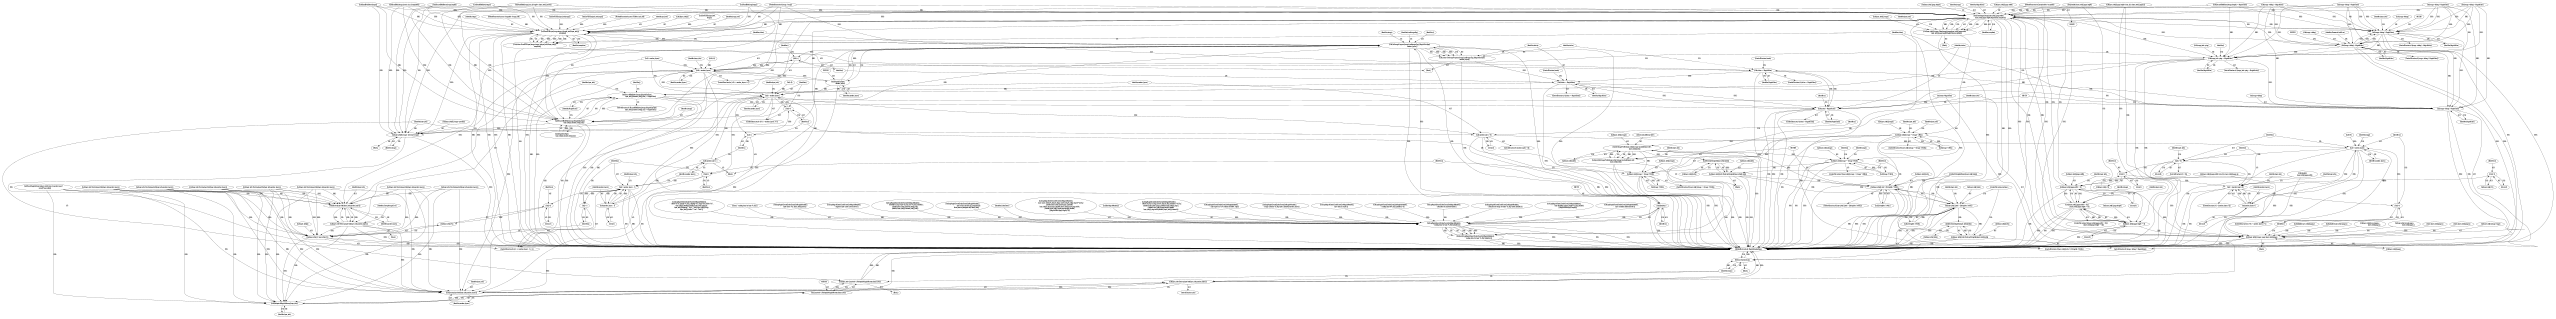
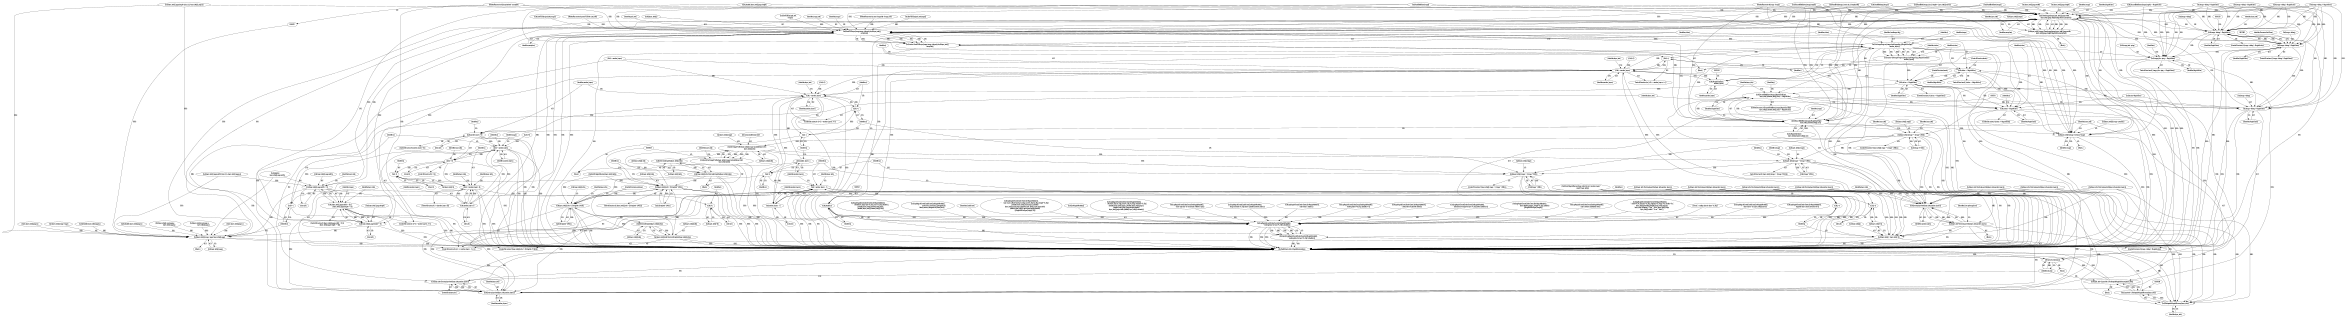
edge "(Call,image_info->ping == MagickFalse)" -> "(Call,status != MagickFalse)": removed, label "DDG:"
edge "(Call,i+1)" -> "(Call,i < (number_layers-1))": reversed
